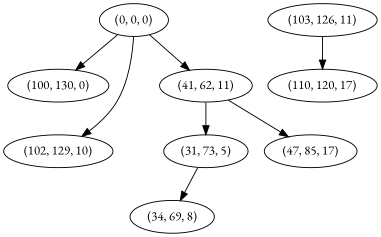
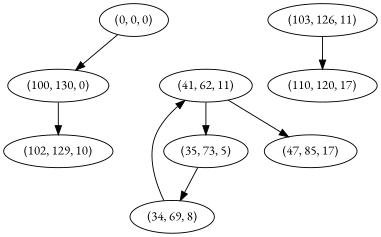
edge "(0, 0, 0)" -> "(41, 62, 11)": now "(34, 69, 8)" -> "(41, 62, 11)"
edge "(0, 0, 0)" -> "(102, 129, 10)": now "(100, 130, 0)" -> "(102, 129, 10)"
node "(31, 73, 5)": label "(31, 73, 5)" -> "(35, 73, 5)"
